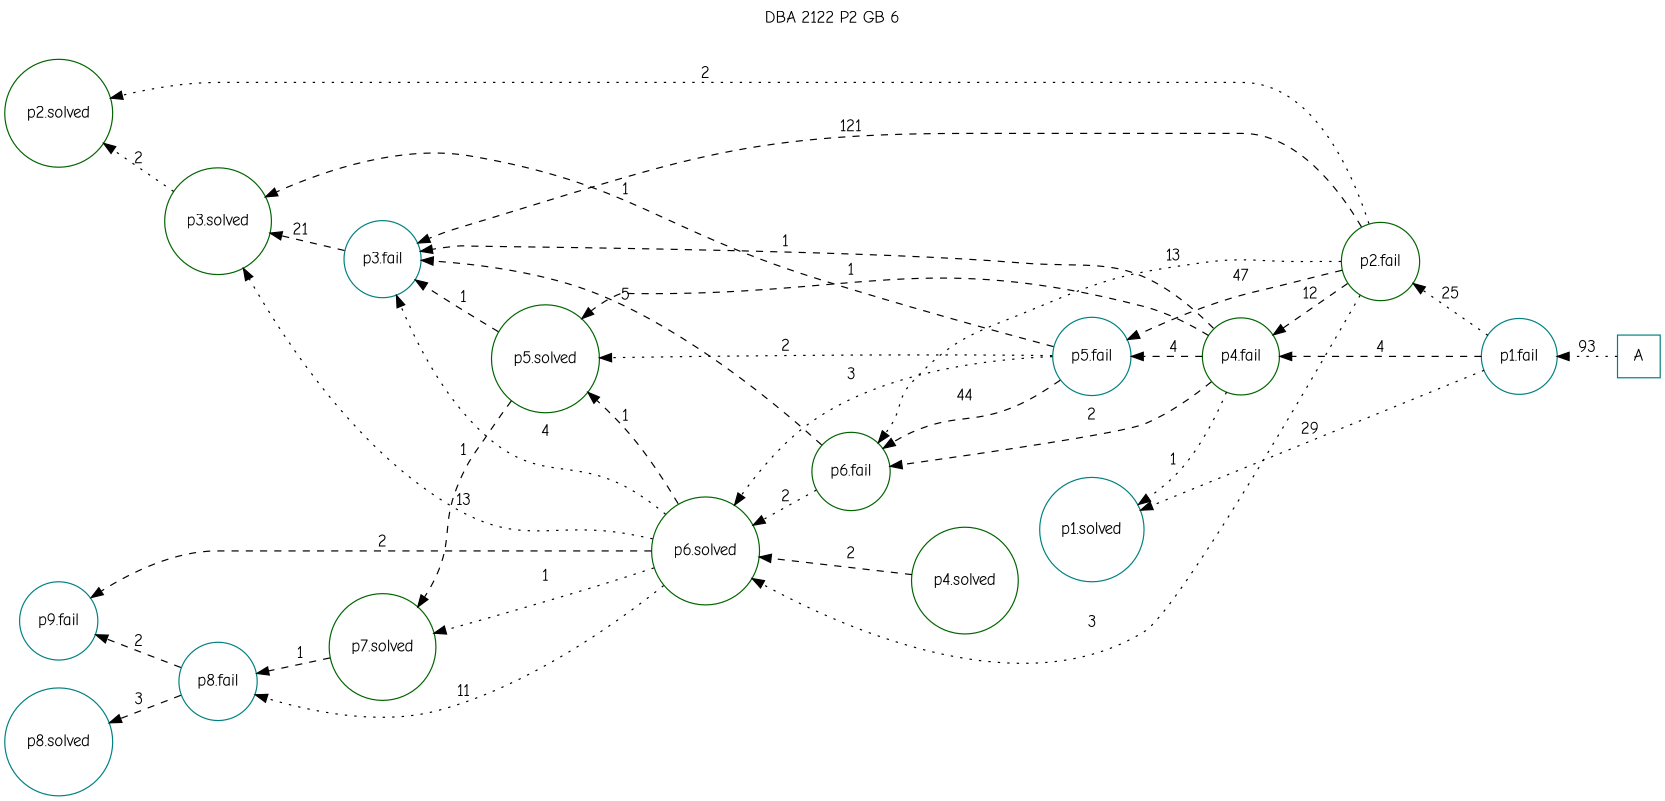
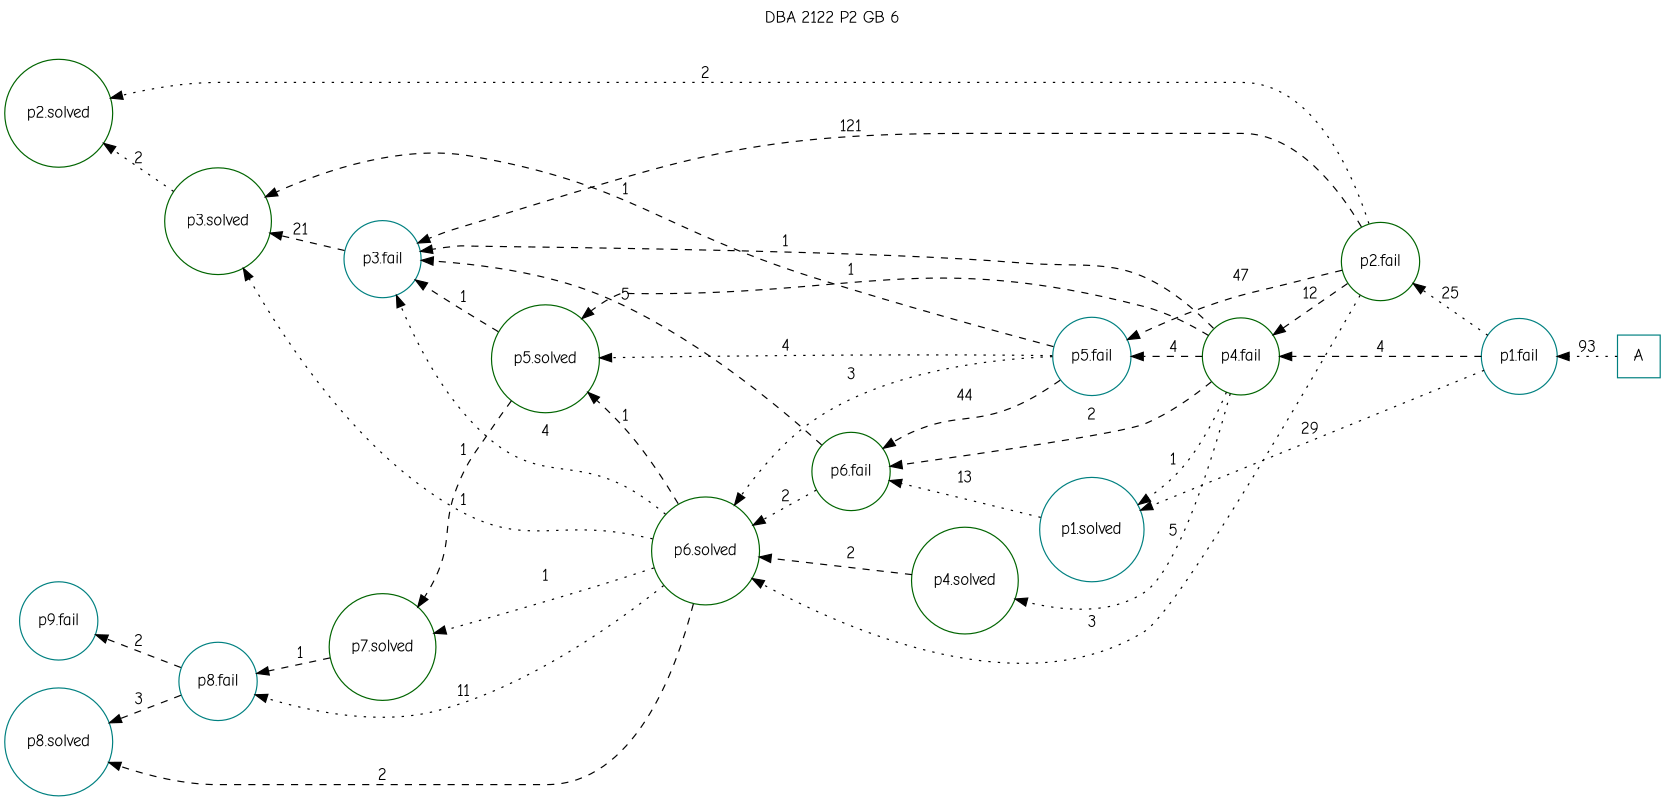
edge "p2.fail" -> "p6.fail": now "p1.solved" -> "p6.fail"
edge "p5.fail" -> "p5.solved": label "2" -> "4"
edge "p6.solved" -> "p3.solved": label "13" -> "1"
edge "p6.solved" -> "p9.fail": now "p6.solved" -> "p8.solved"
edge "p4.fail" -> "p4.solved": added, label "5"
